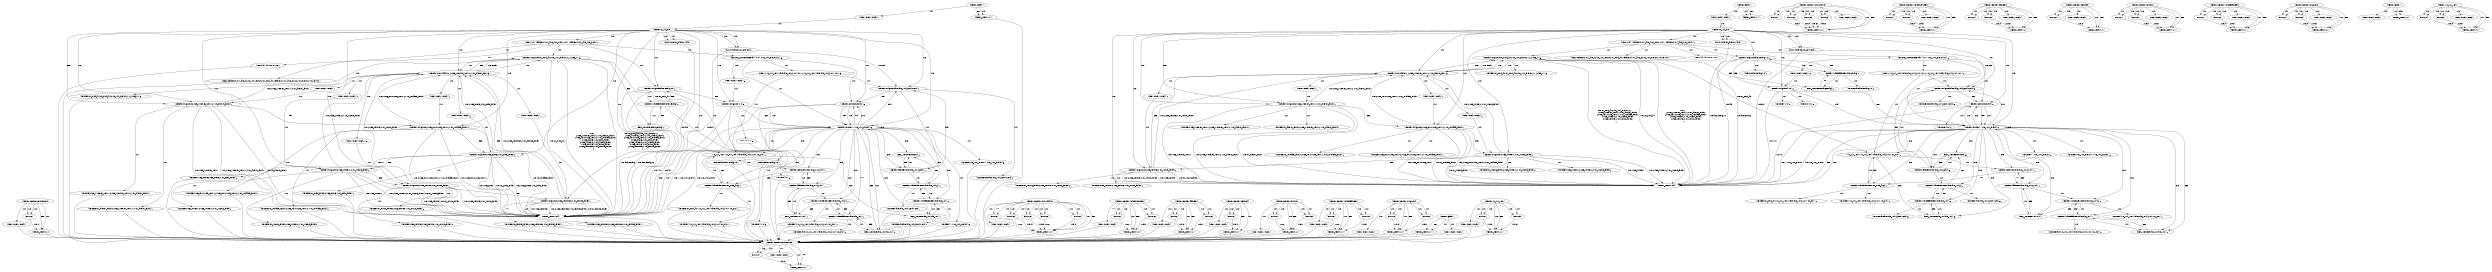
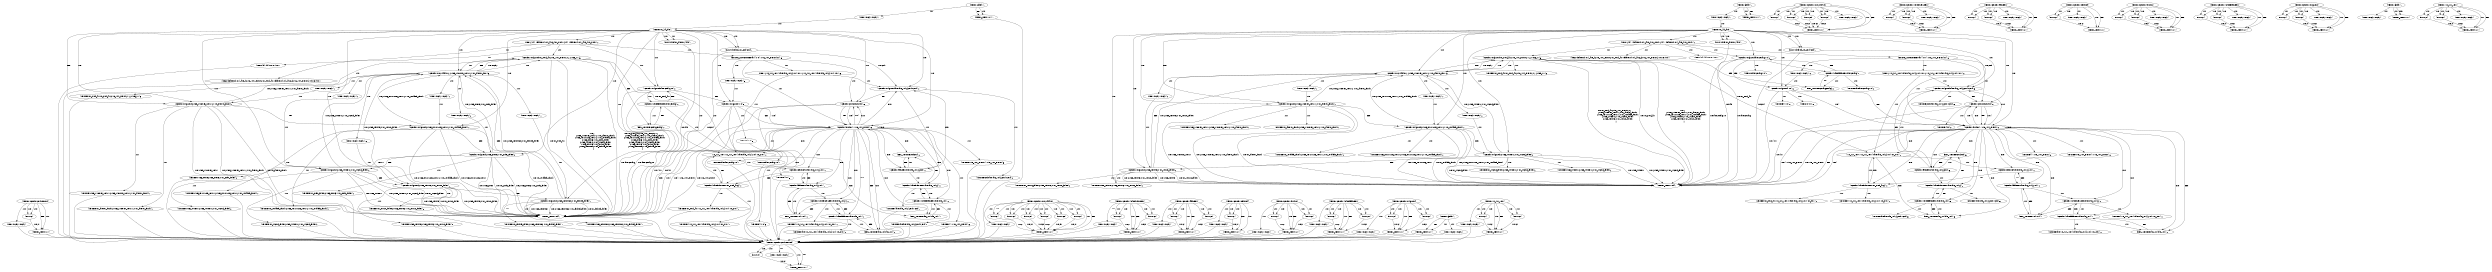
node "(PARAM,p5)": added
